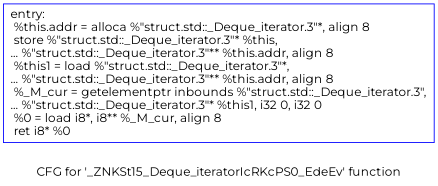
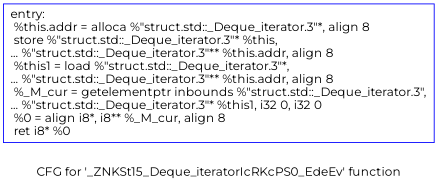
node "entry:": text "%0 = load i8*, i8** %_M_cur, align 8" -> "%0 = align i8*, i8** %_M_cur, align 8"
